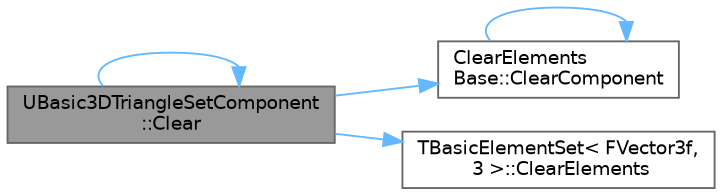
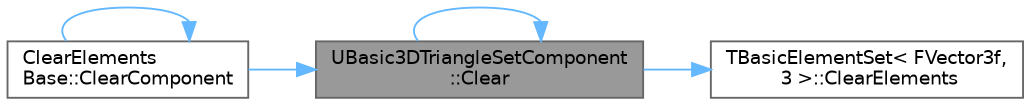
edge "UBasic3DTriangleSetComponent ::Clear" -> "ClearElements Base::ClearComponent": reversed
